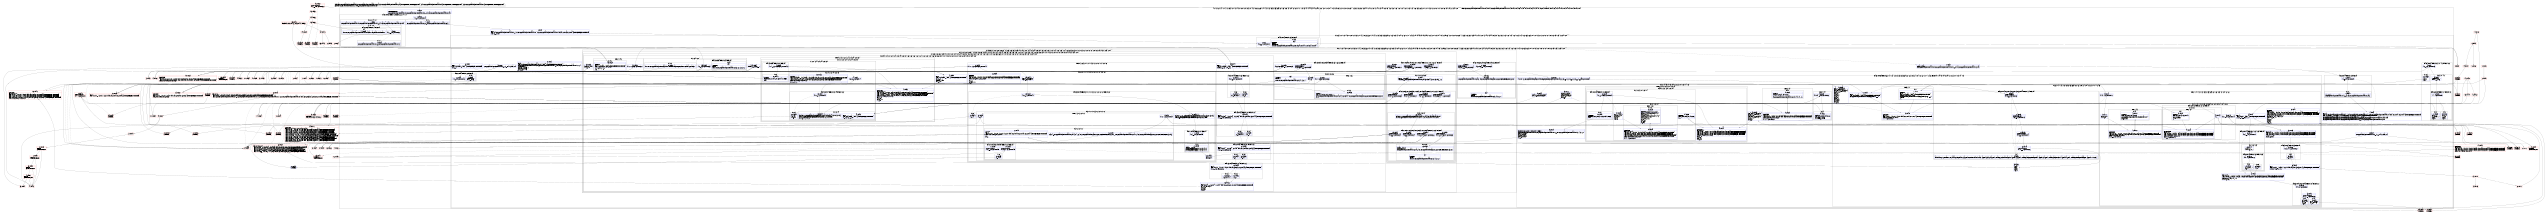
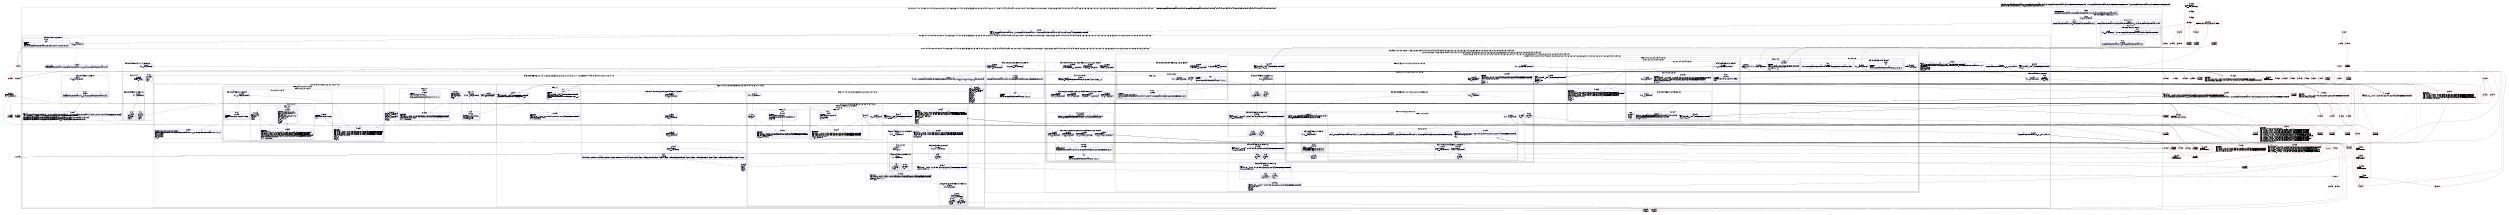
node "74: 0x01c0": removed
